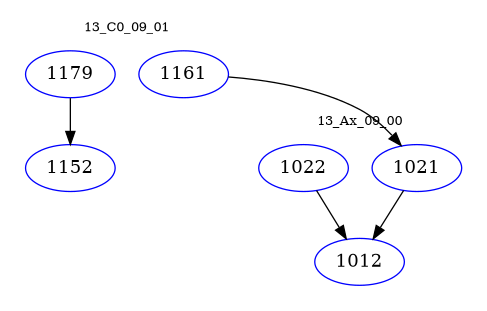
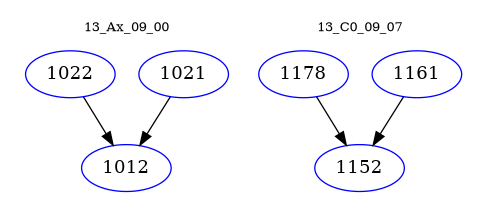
cluster "13_C0_09_01": label "13_C0_09_01" -> "13_C0_09_07"
node "1179": label "1179" -> "1178"
edge "1161" -> "1021": now "1161" -> "1152"
